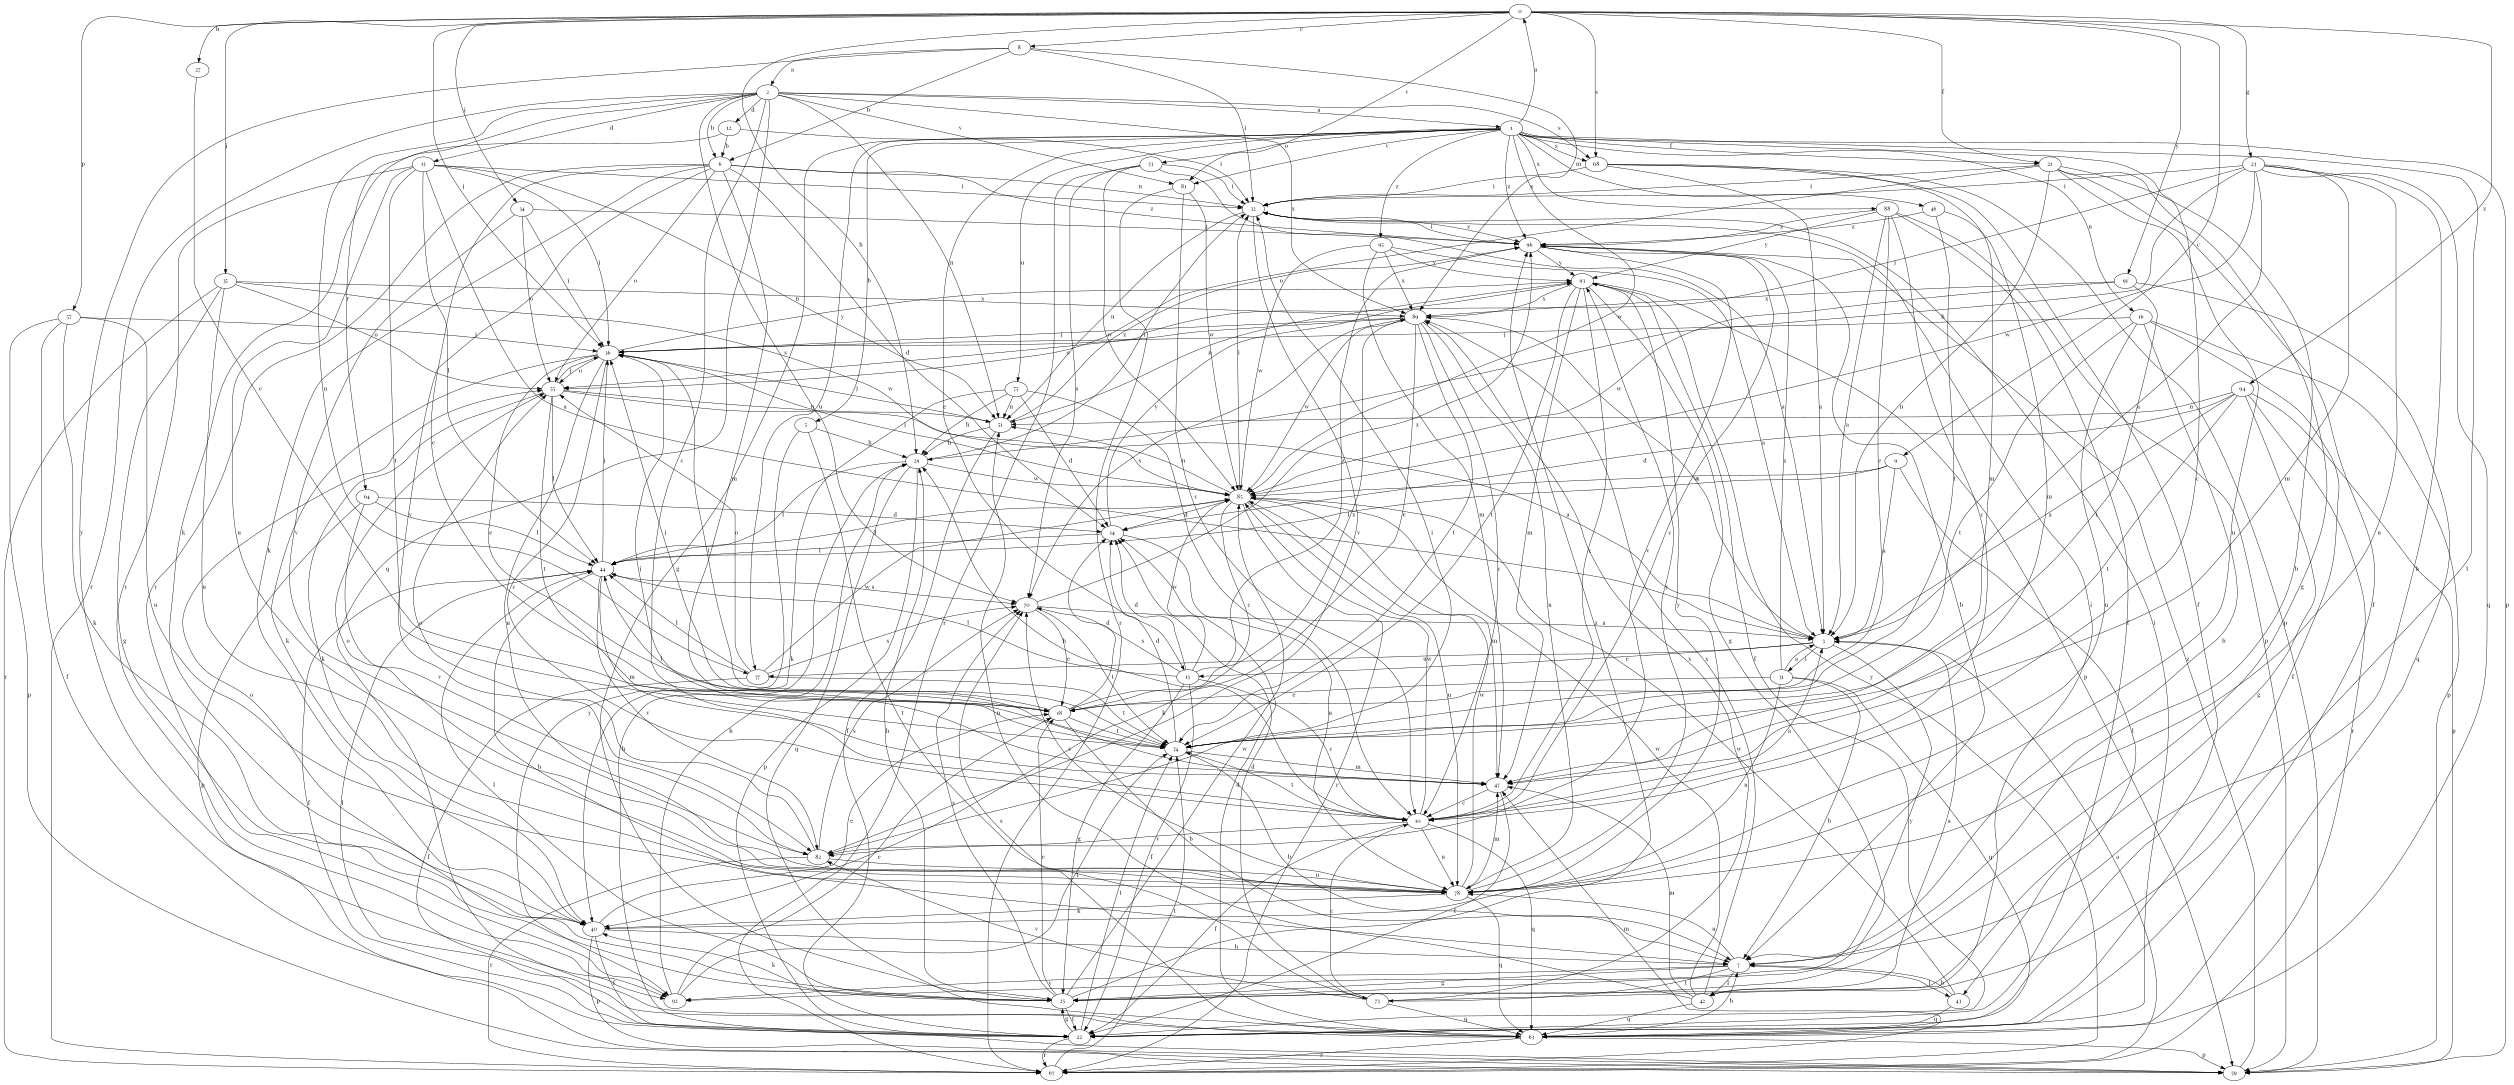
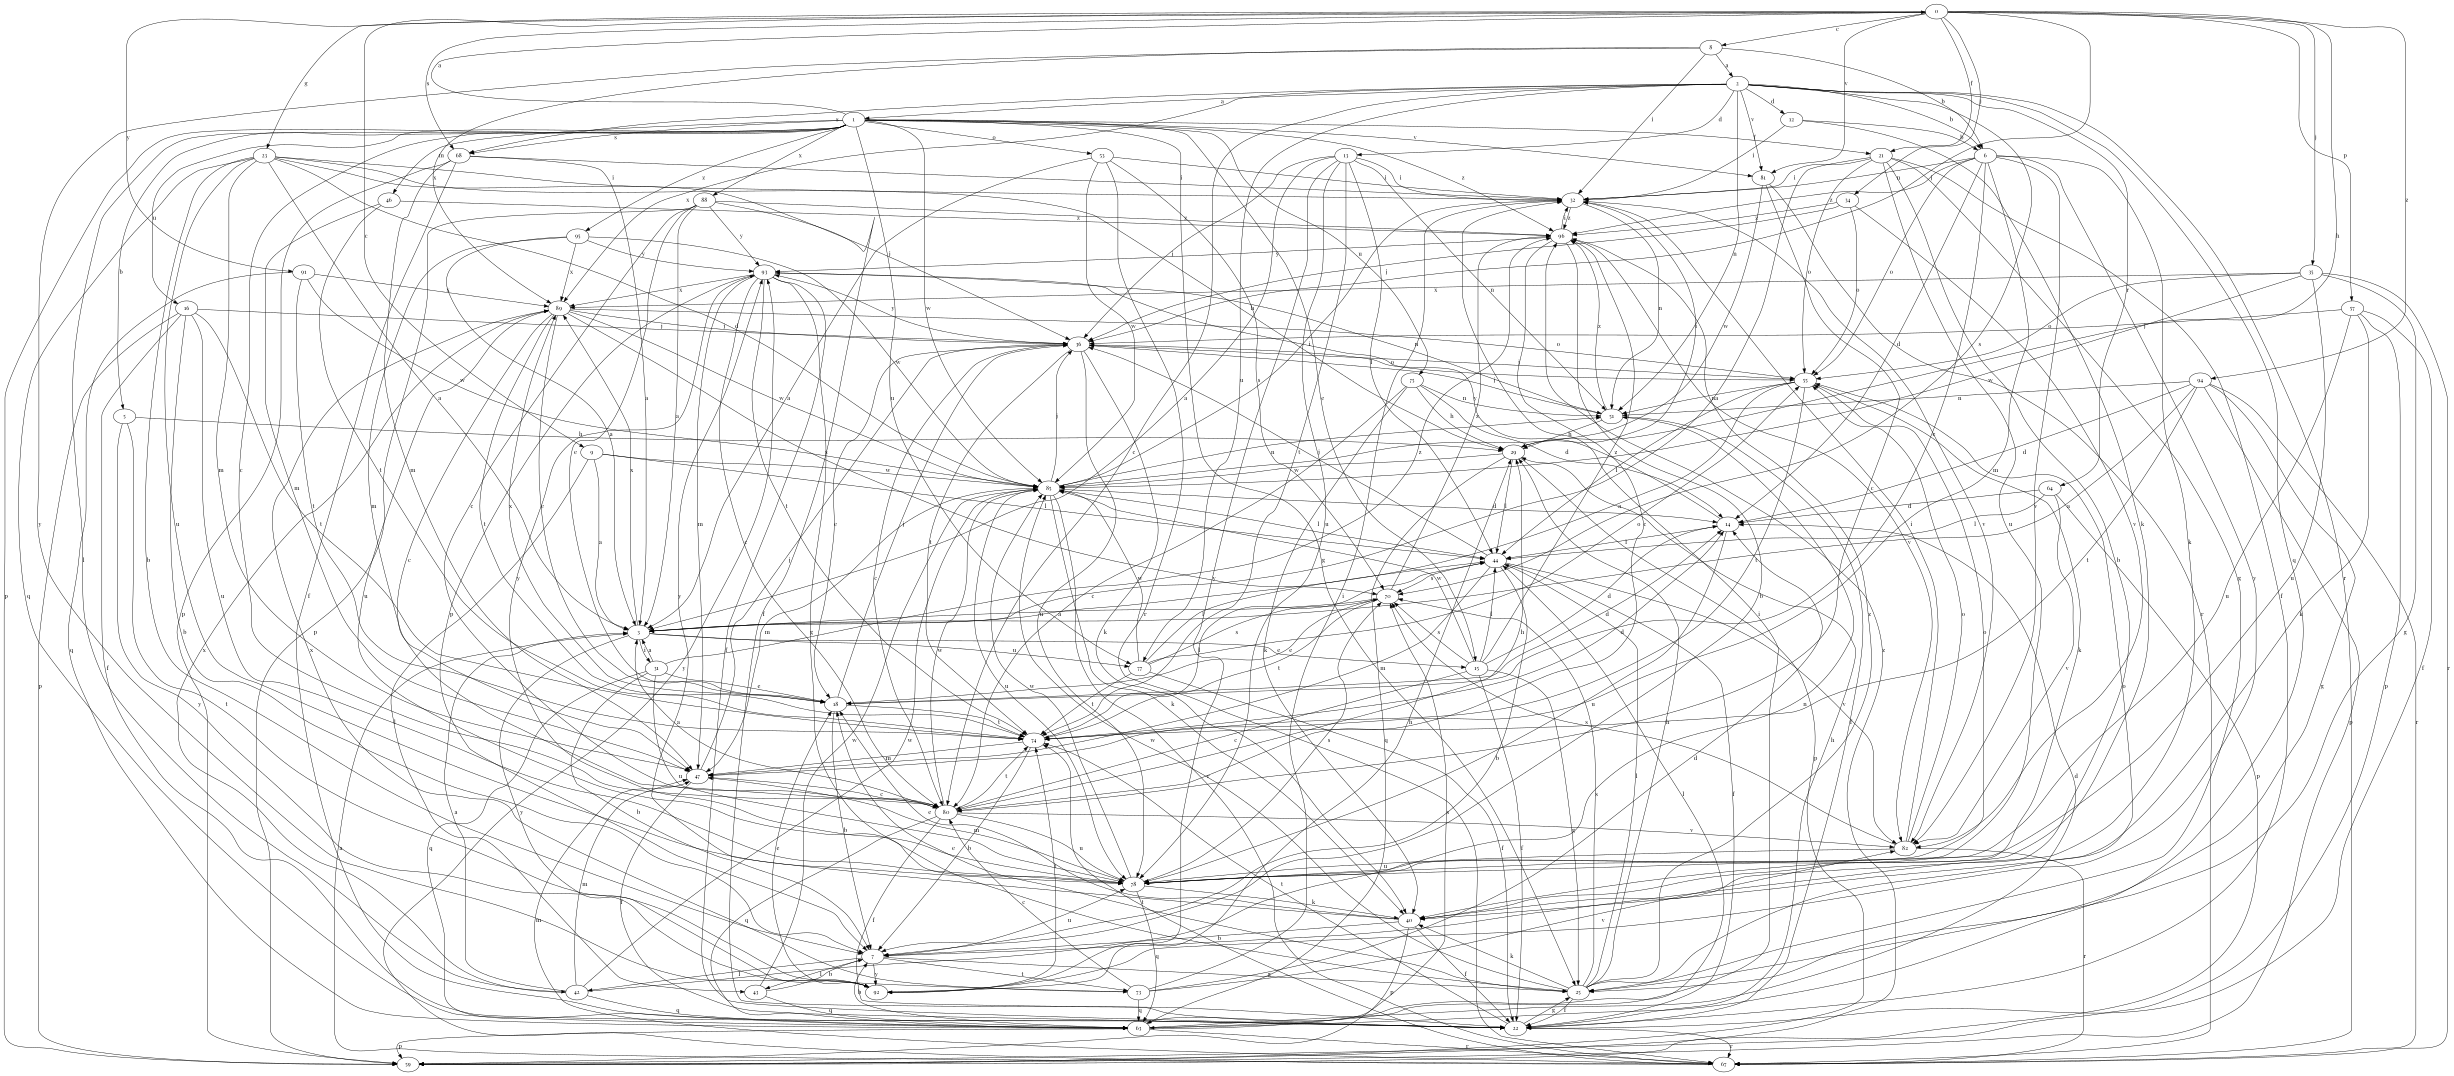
node "27": removed
edge "23" -> "85": label "w" -> "d"
edge "21" -> "3": label "n" -> "a"
edge "93" -> "59": now "93" -> "7"
node "10": label "10" -> "80"
